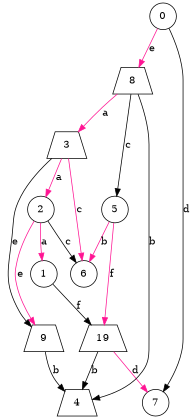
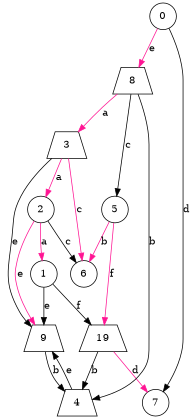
edge "1" -> "9": added, label "e"
edge "4" -> "9": added, label "e"
